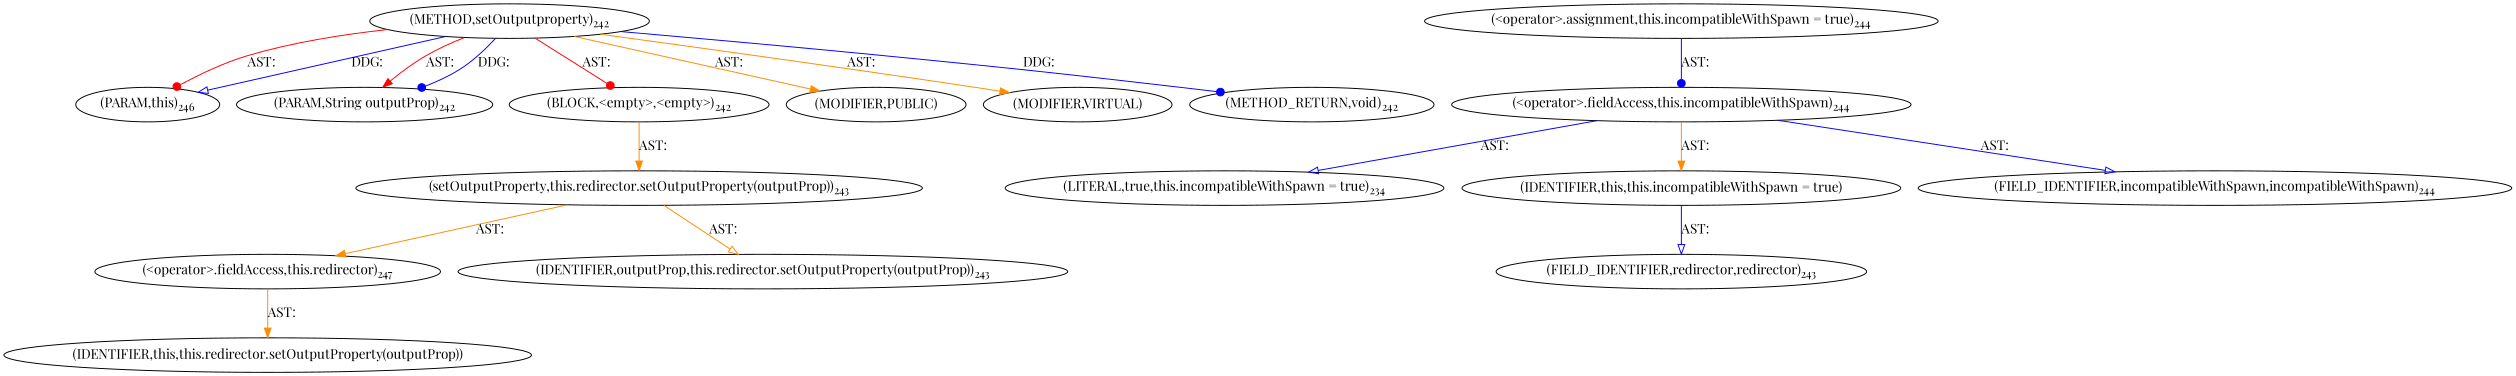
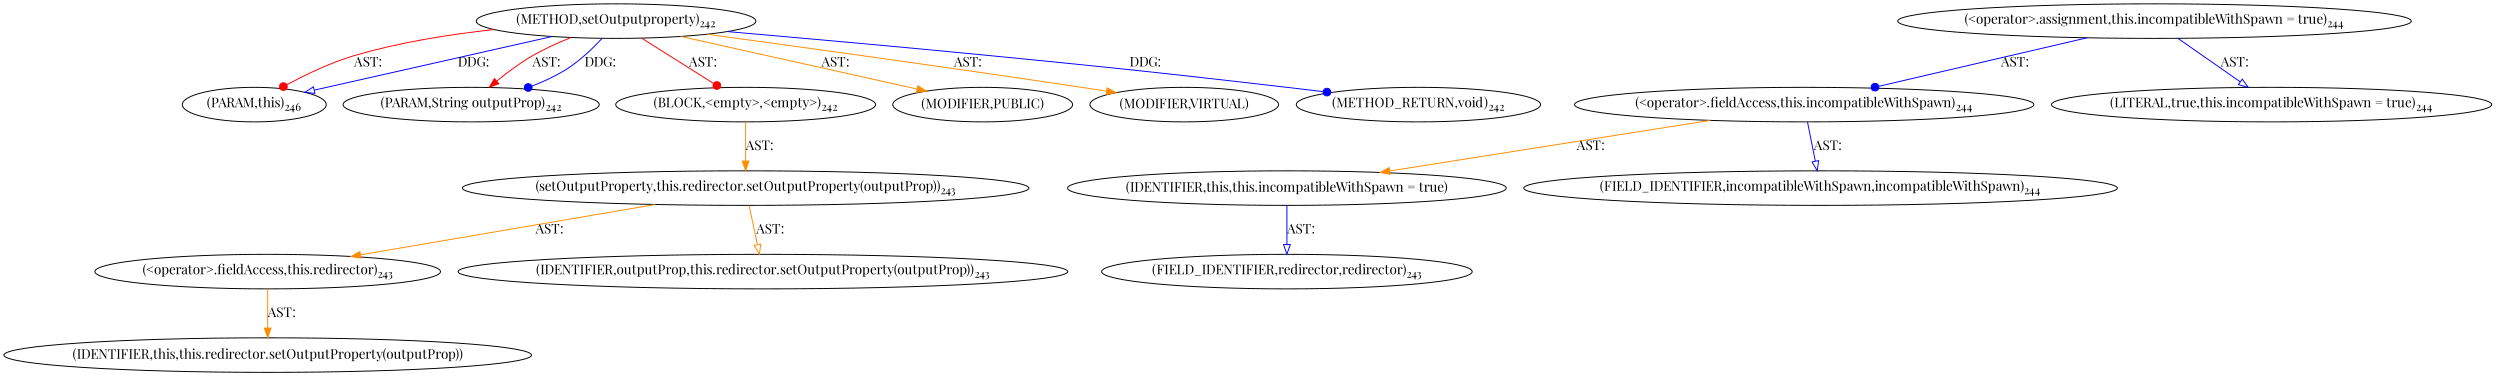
edge "(<operator>.fieldAccess,this.incompatibleWithSpawn)" -> "(LITERAL,true,this.incompatibleWithSpawn = true)": now "(<operator>.assignment,this.incompatibleWithSpawn = true)" -> "(LITERAL,true,this.incompatibleWithSpawn = true)"
node "(LITERAL,true,this.incompatibleWithSpawn = true)": text "234" -> "244"
node "(<operator>.fieldAccess,this.redirector)": text "247" -> "243"
